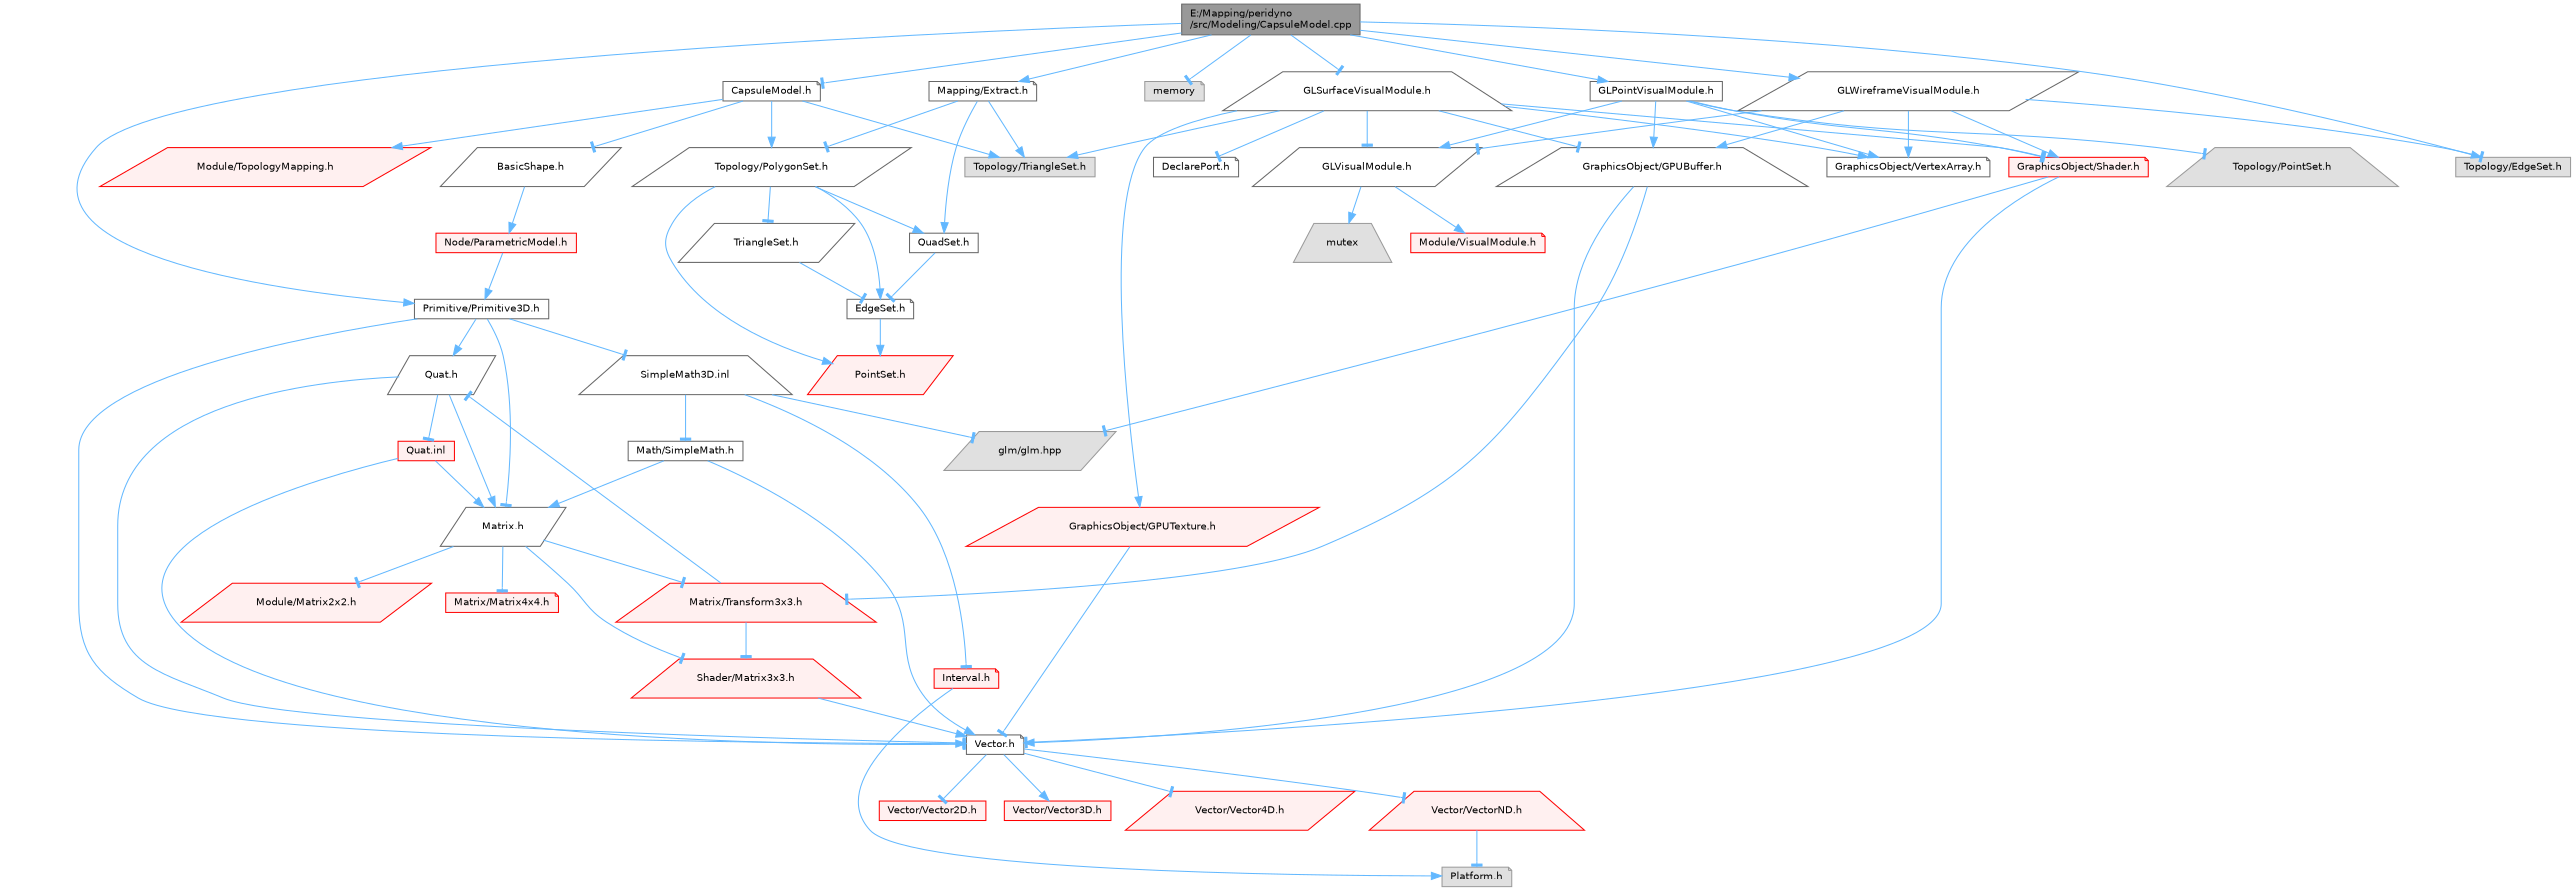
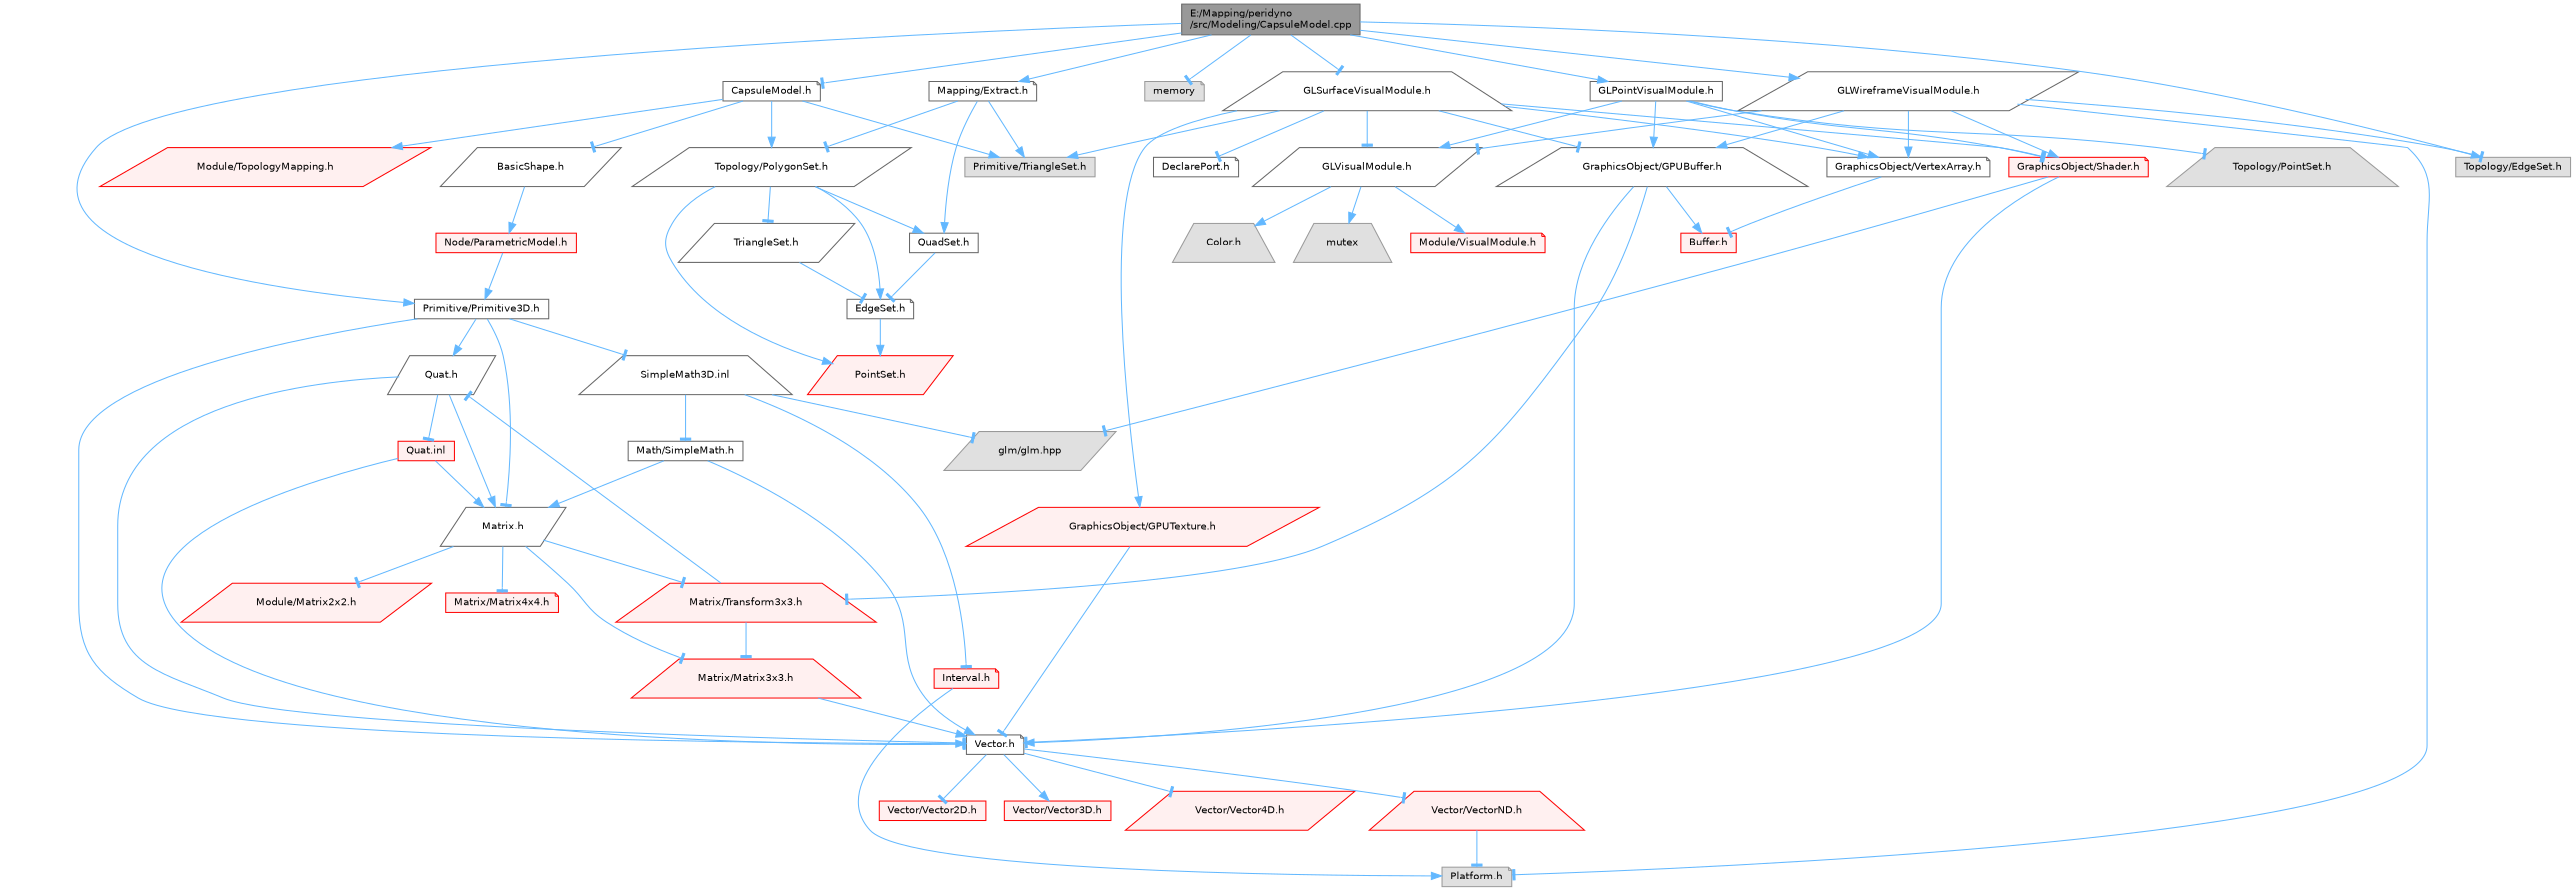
node "Topology/TriangleSet.h": label "Topology/TriangleSet.h" -> "Primitive/TriangleSet.h"
node "Color.h": added
node "Buffer.h": added
node "Shader/Matrix3x3.h": label "Shader/Matrix3x3.h" -> "Matrix/Matrix3x3.h"
edge "GLWireframeVisualModule.h" -> "Platform.h": added
